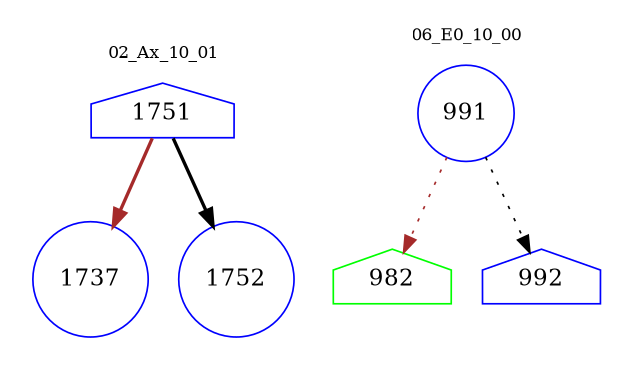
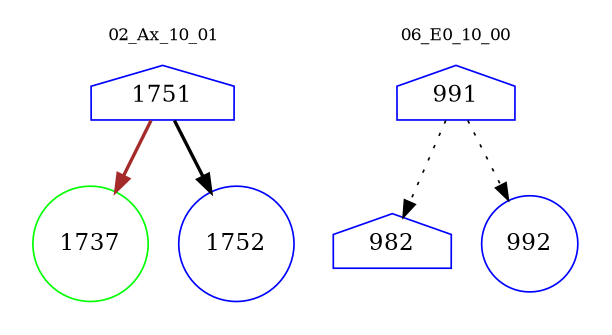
node "991": shape circle -> house
edge "991" -> "982": color brown -> black
node "1737": color blue -> green
node "982": color green -> blue
node "992": shape house -> circle
